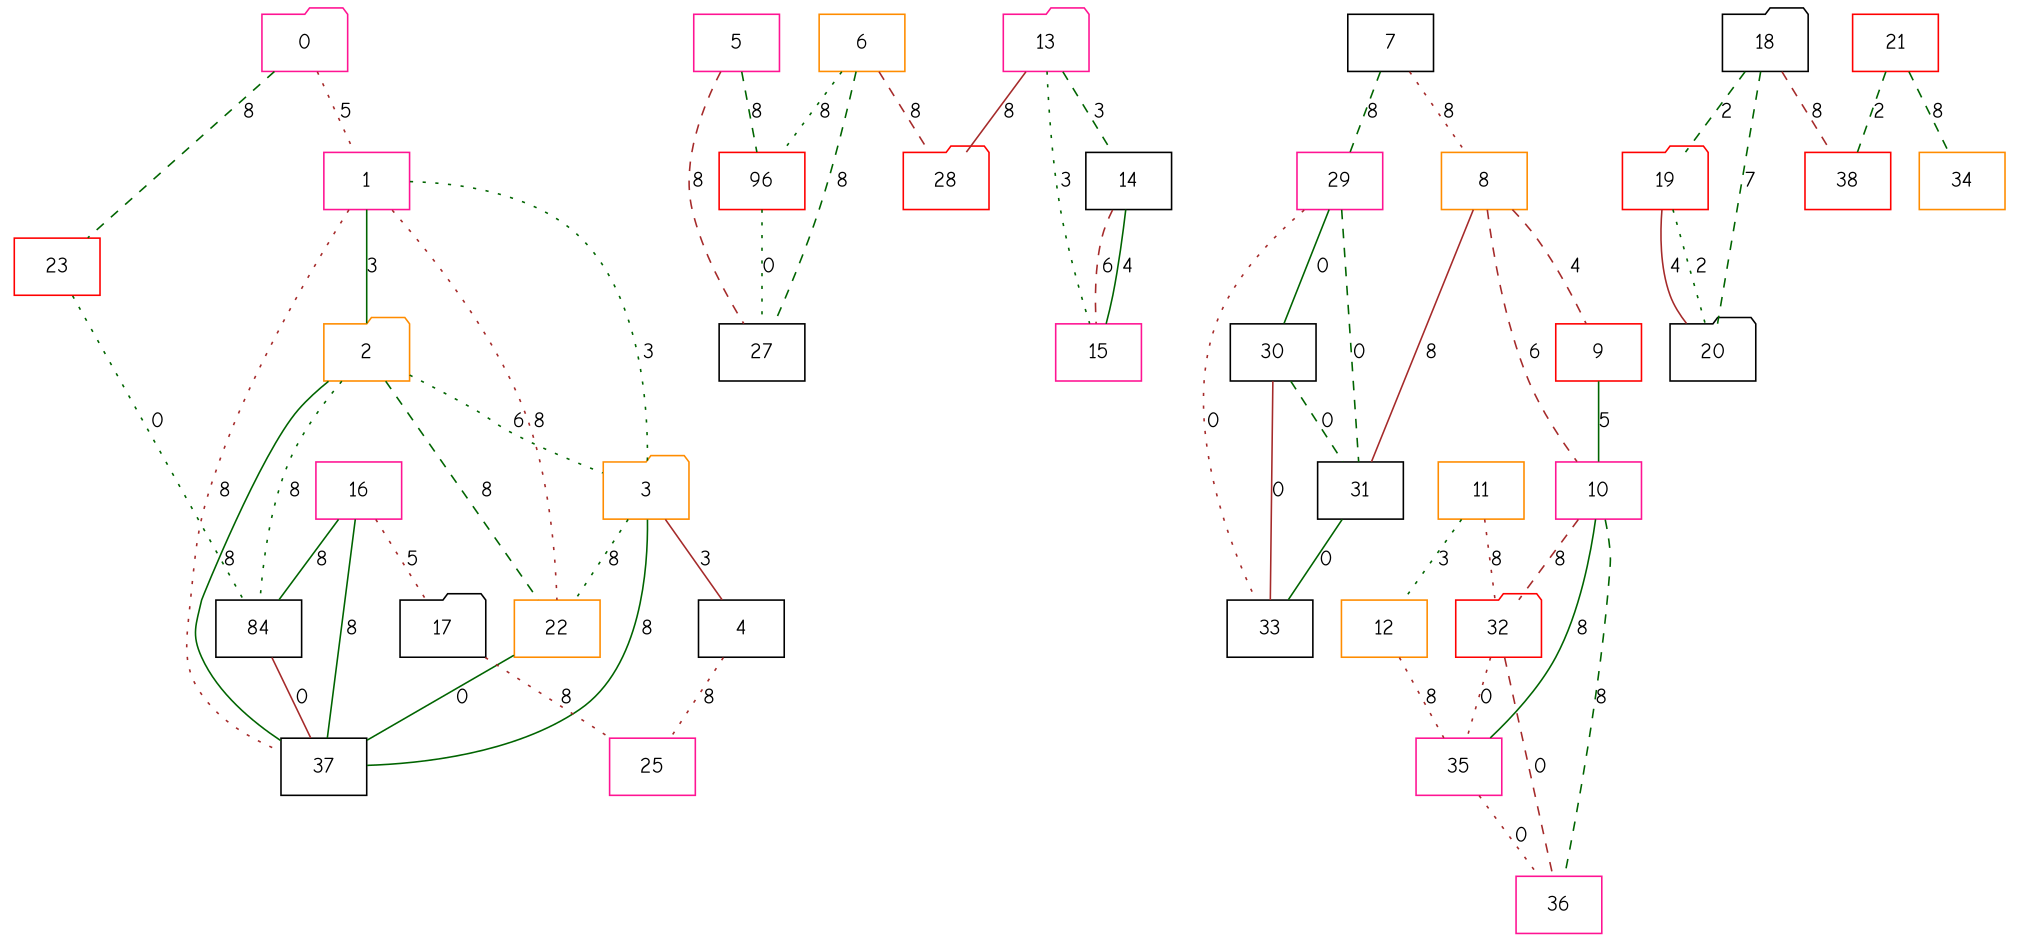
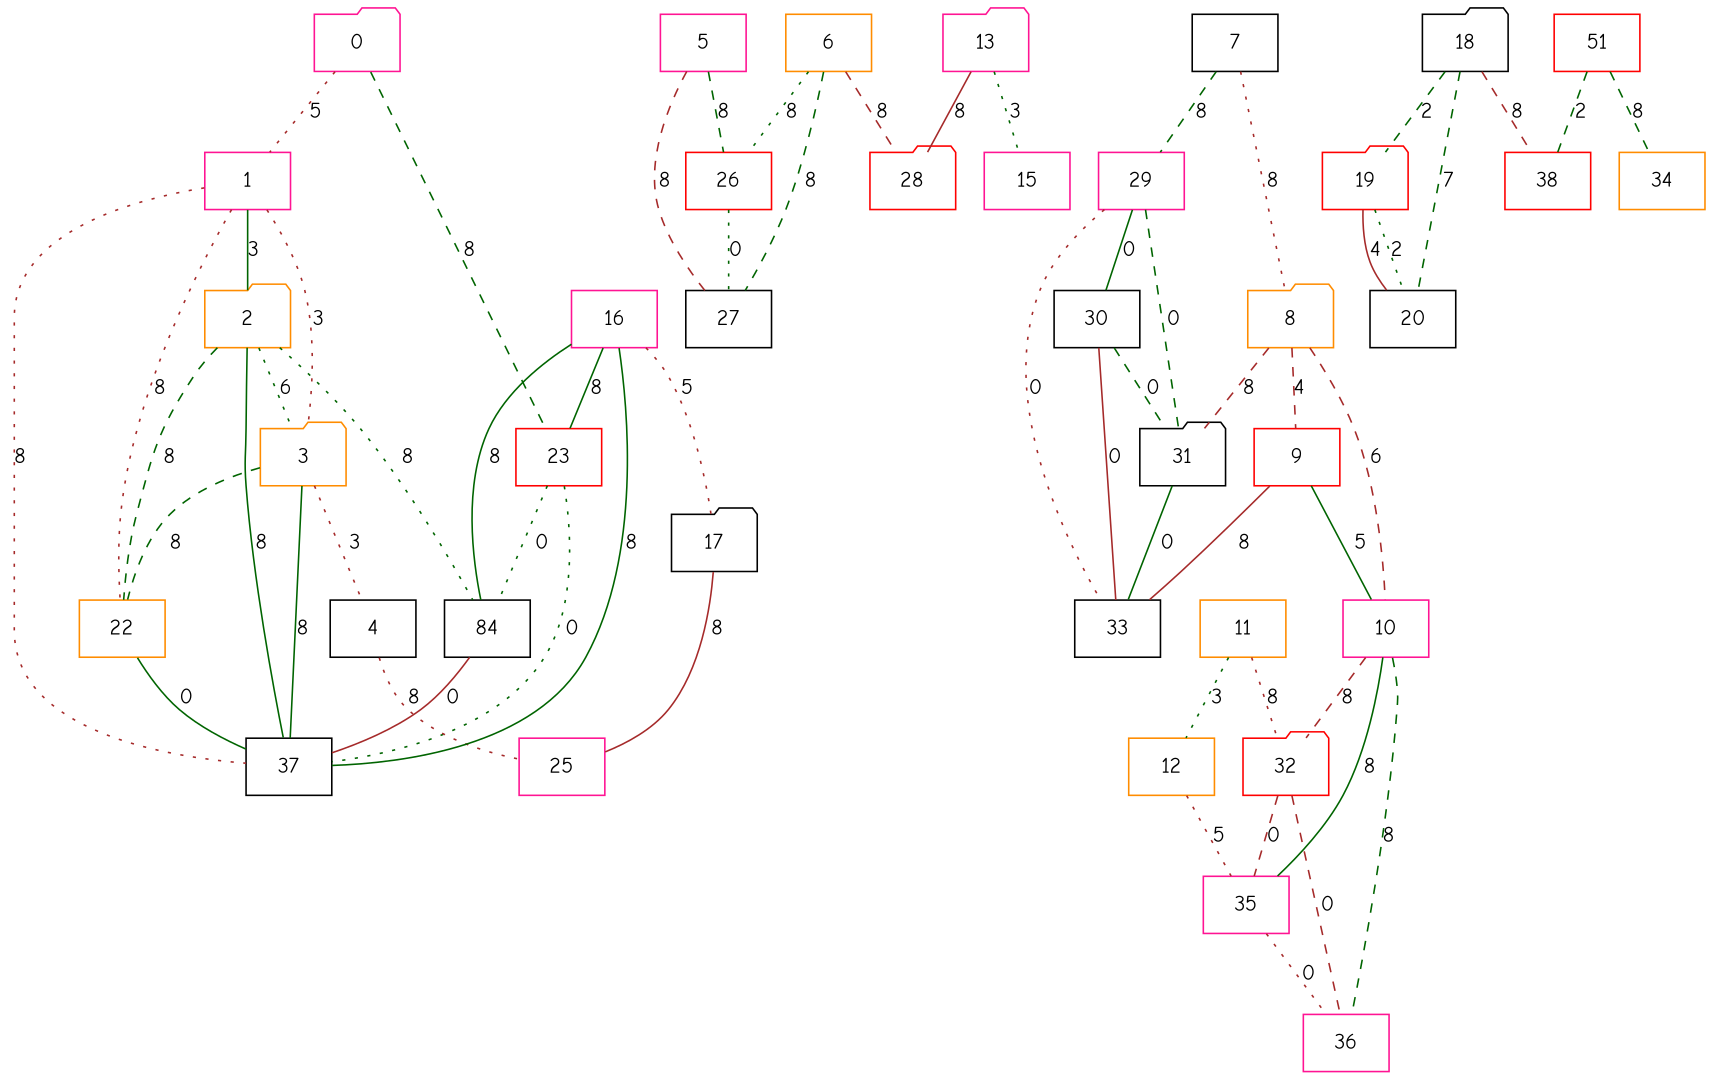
node "21": label "21" -> "51"
node "96": label "96" -> "26"
node "14": removed
node "8": shape box -> folder
edge "1" -- "3": color darkgreen -> brown
edge "8" -- "31": style solid -> dashed
node "20": shape folder -> box
edge "16" -- "23": added, label "8"
node "31": shape box -> folder
edge "9" -- "33": added, label "8"
edge "3" -- "22": style dotted -> dashed
edge "3" -- "4": style solid -> dotted
edge "23" -- "37": added, label "0"
edge "17" -- "25": style dotted -> solid
edge "12" -- "35": label "8" -> "5"
edge "32" -- "35": style dotted -> dashed
